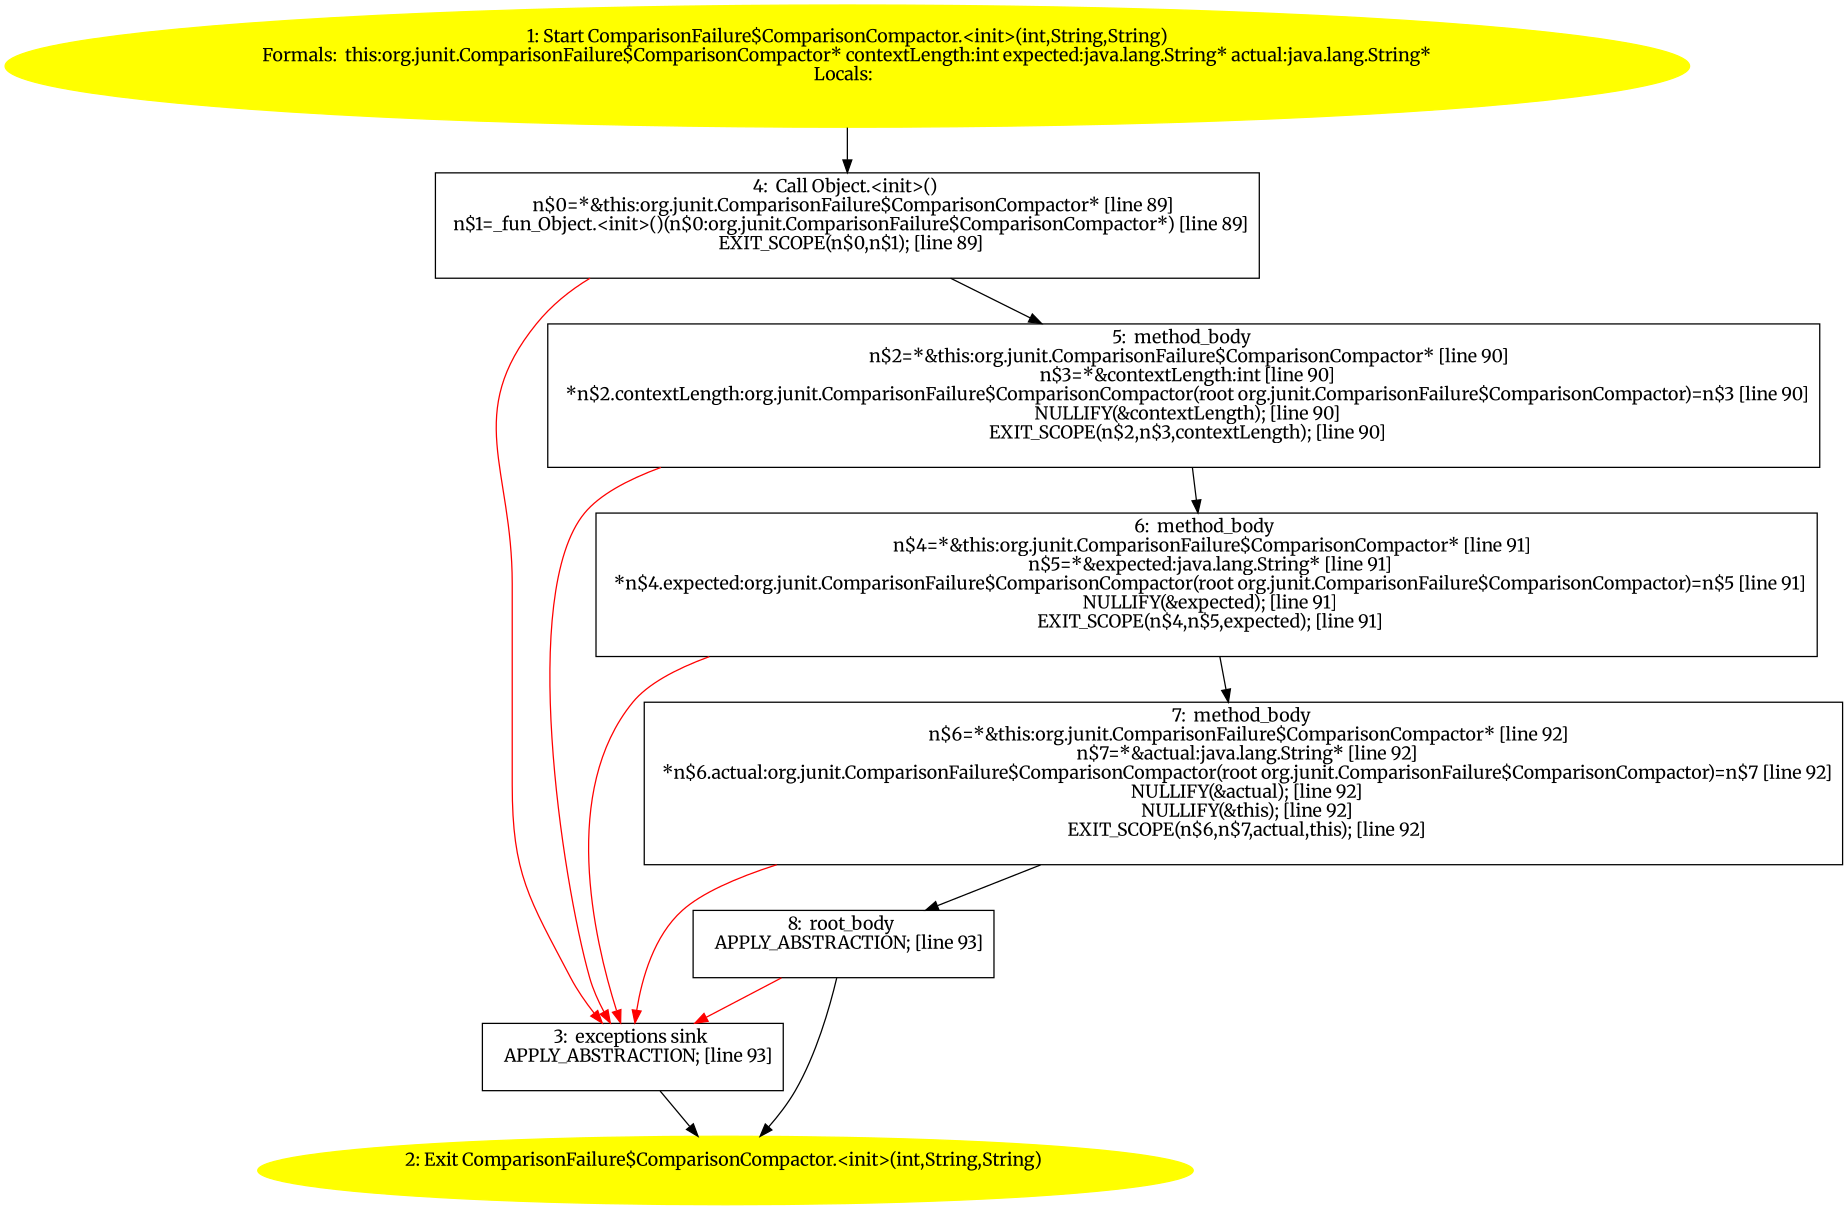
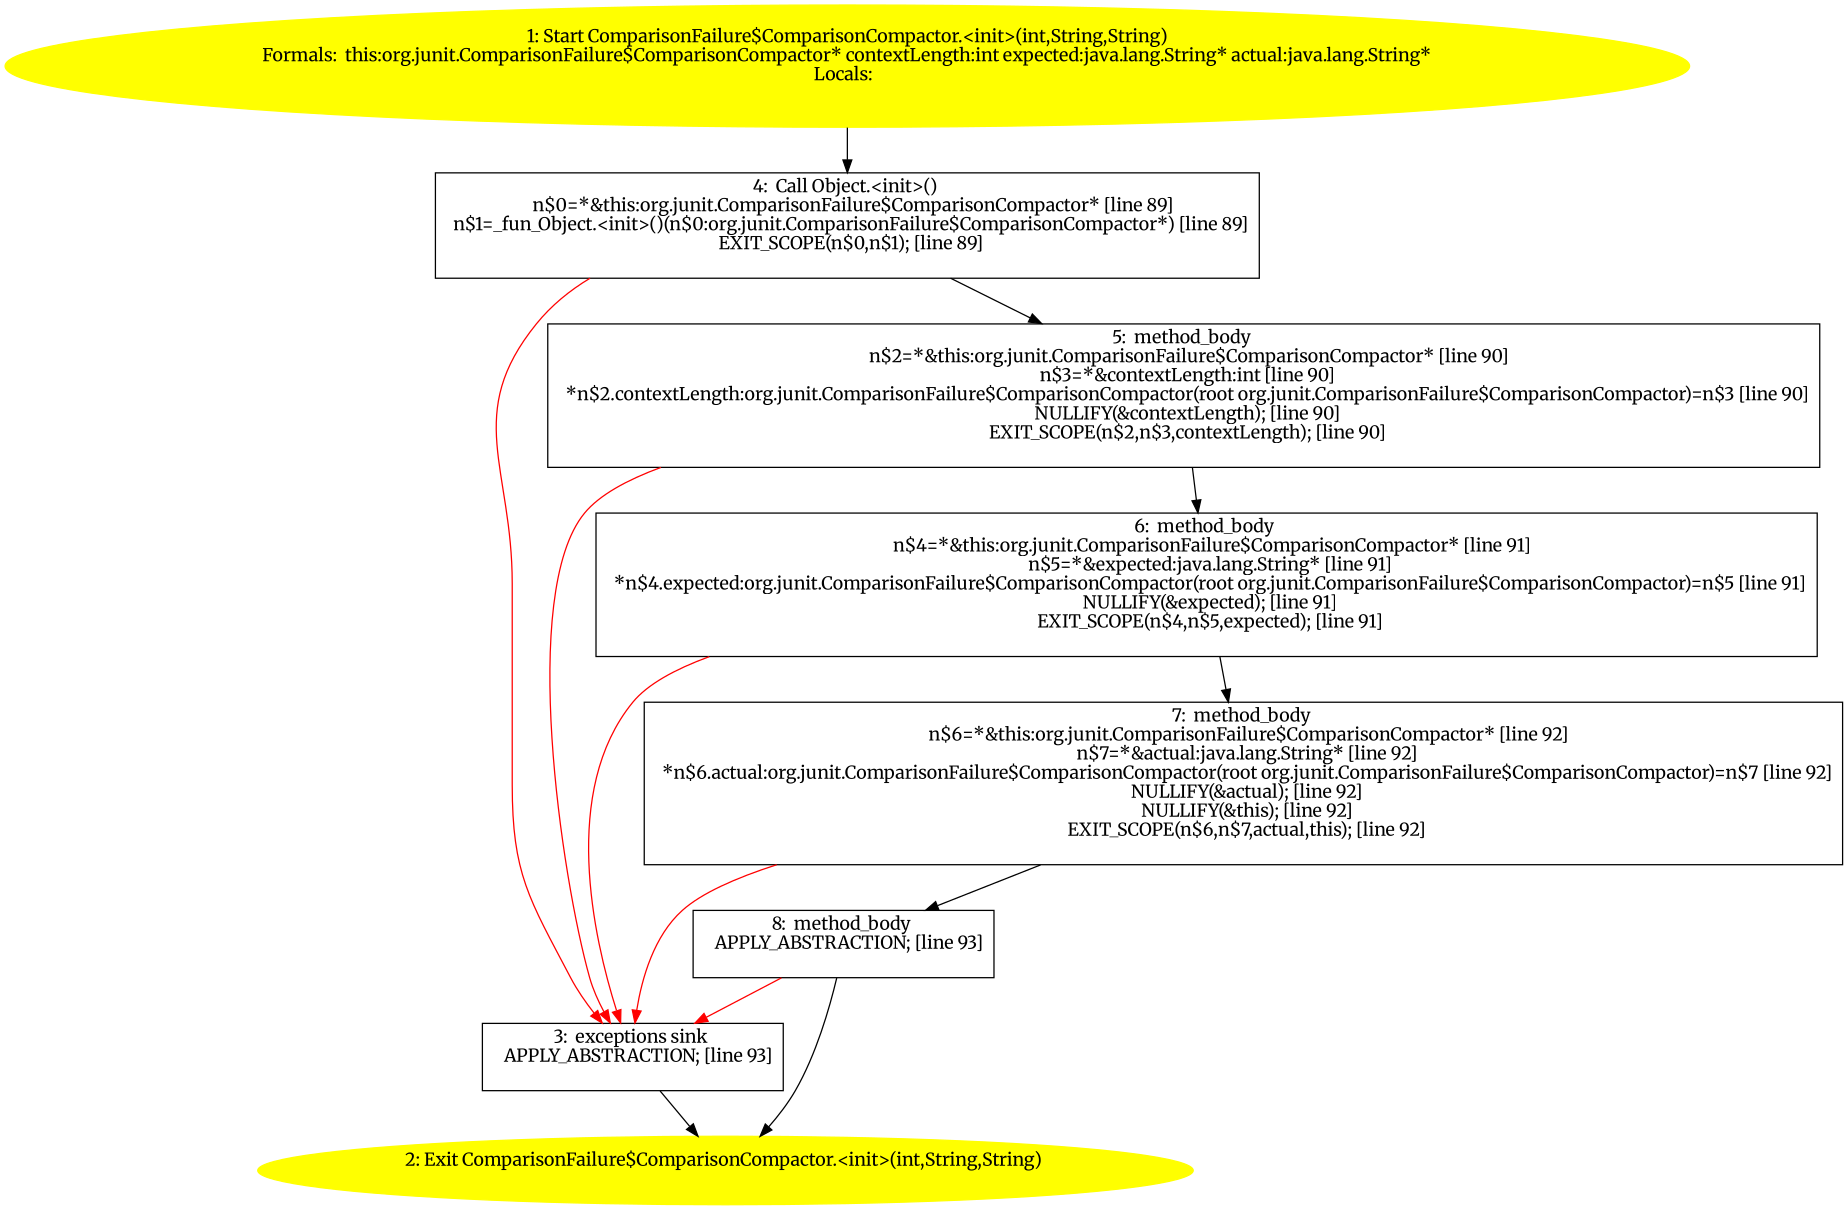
node "8:  root_body APPLY_ABSTRACTION; [line 93]": label "8:  root_body APPLY_ABSTRACTION; [line 93]" -> "8:  method_body APPLY_ABSTRACTION; [line 93]"
